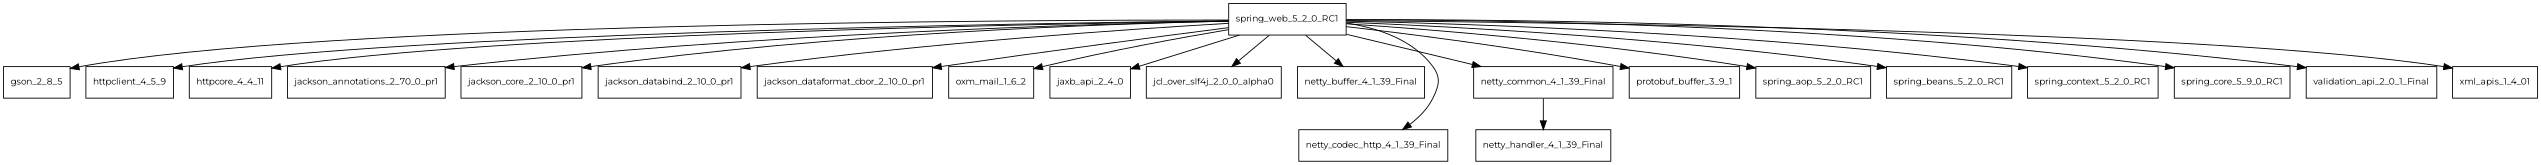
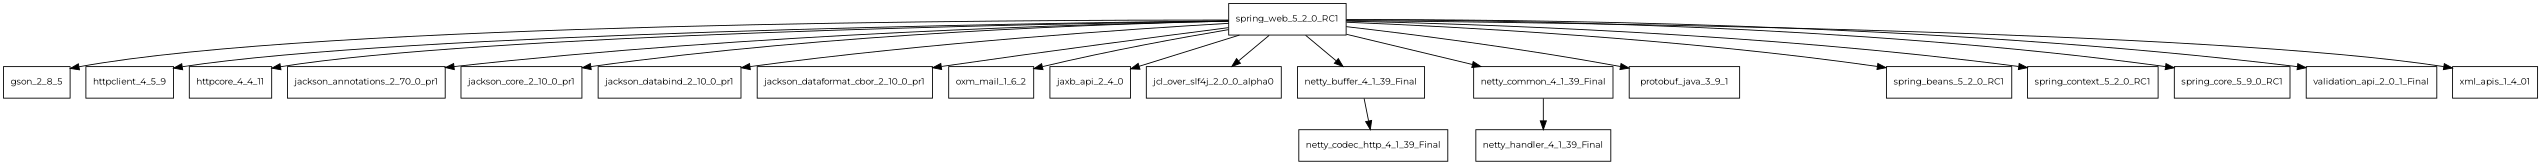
edge "spring_web_5_2_0_RC1" -> "netty_codec_http_4_1_39_Final": now "netty_buffer_4_1_39_Final" -> "netty_codec_http_4_1_39_Final"
node "protobuf_buffer_3_9_1": label "protobuf_buffer_3_9_1" -> "protobuf_java_3_9_1"
node "spring_aop_5_2_0_RC1": removed
